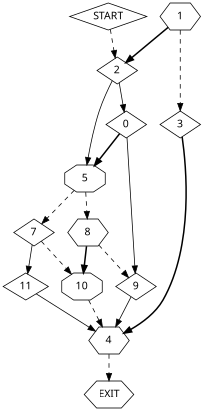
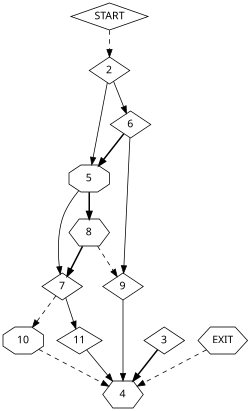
node "1": removed
node "0": label "0" -> "6"
edge "5" -> "8": style dashed -> bold
edge "5" -> "7": style dashed -> solid
edge "8" -> "10": now "8" -> "7"
edge "4" -> "EXIT": reversed
